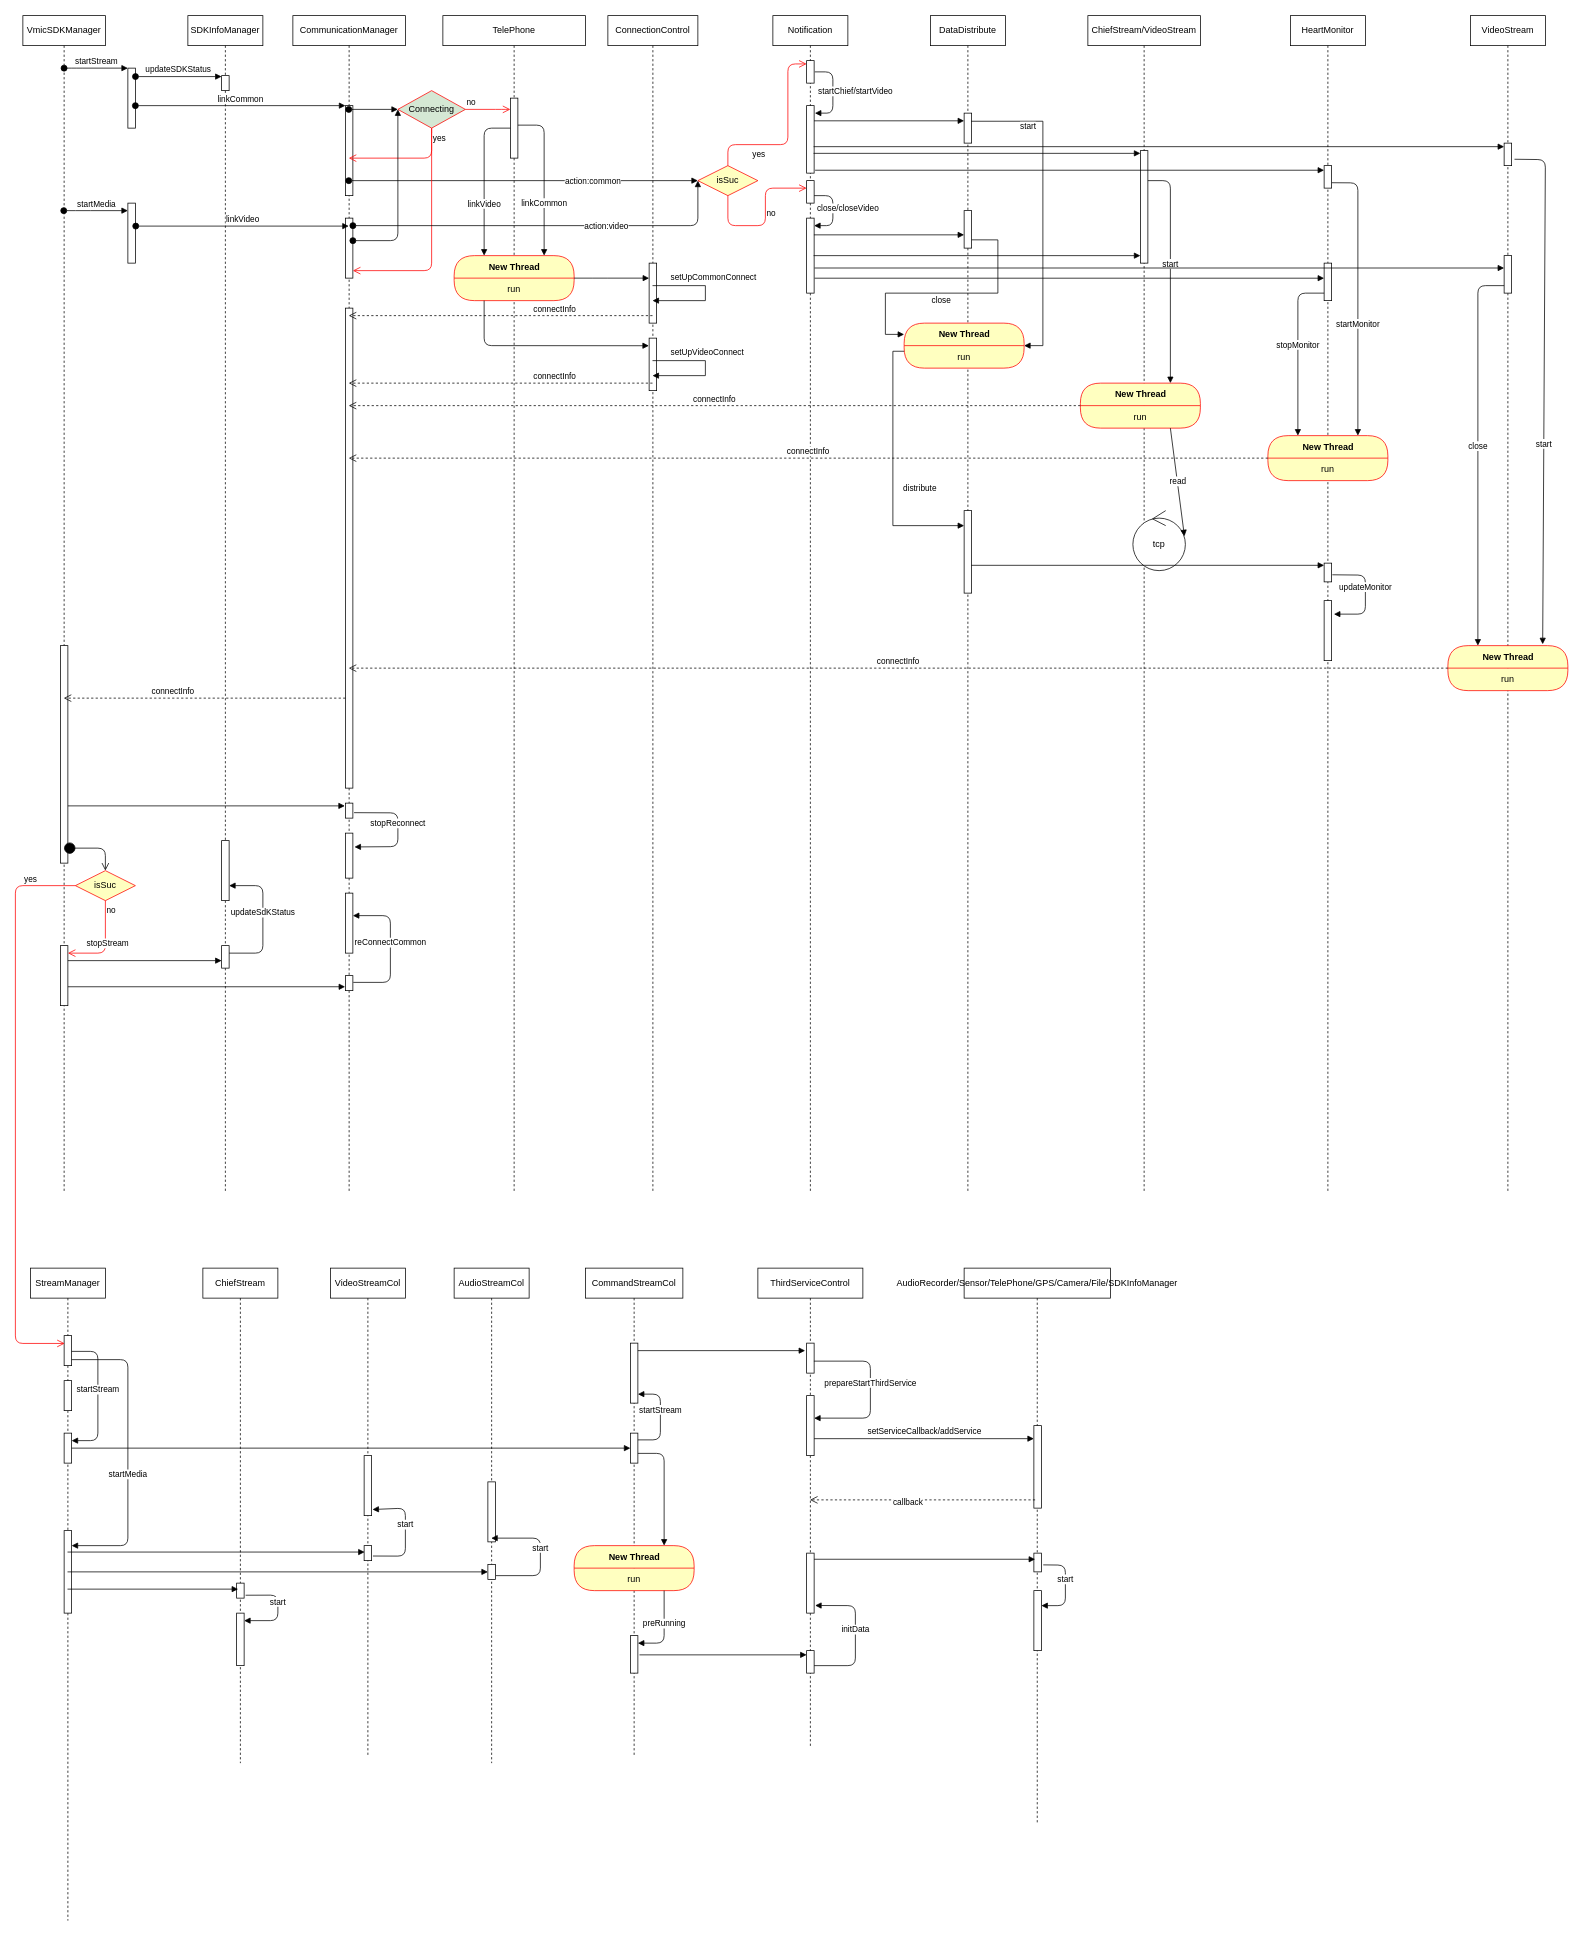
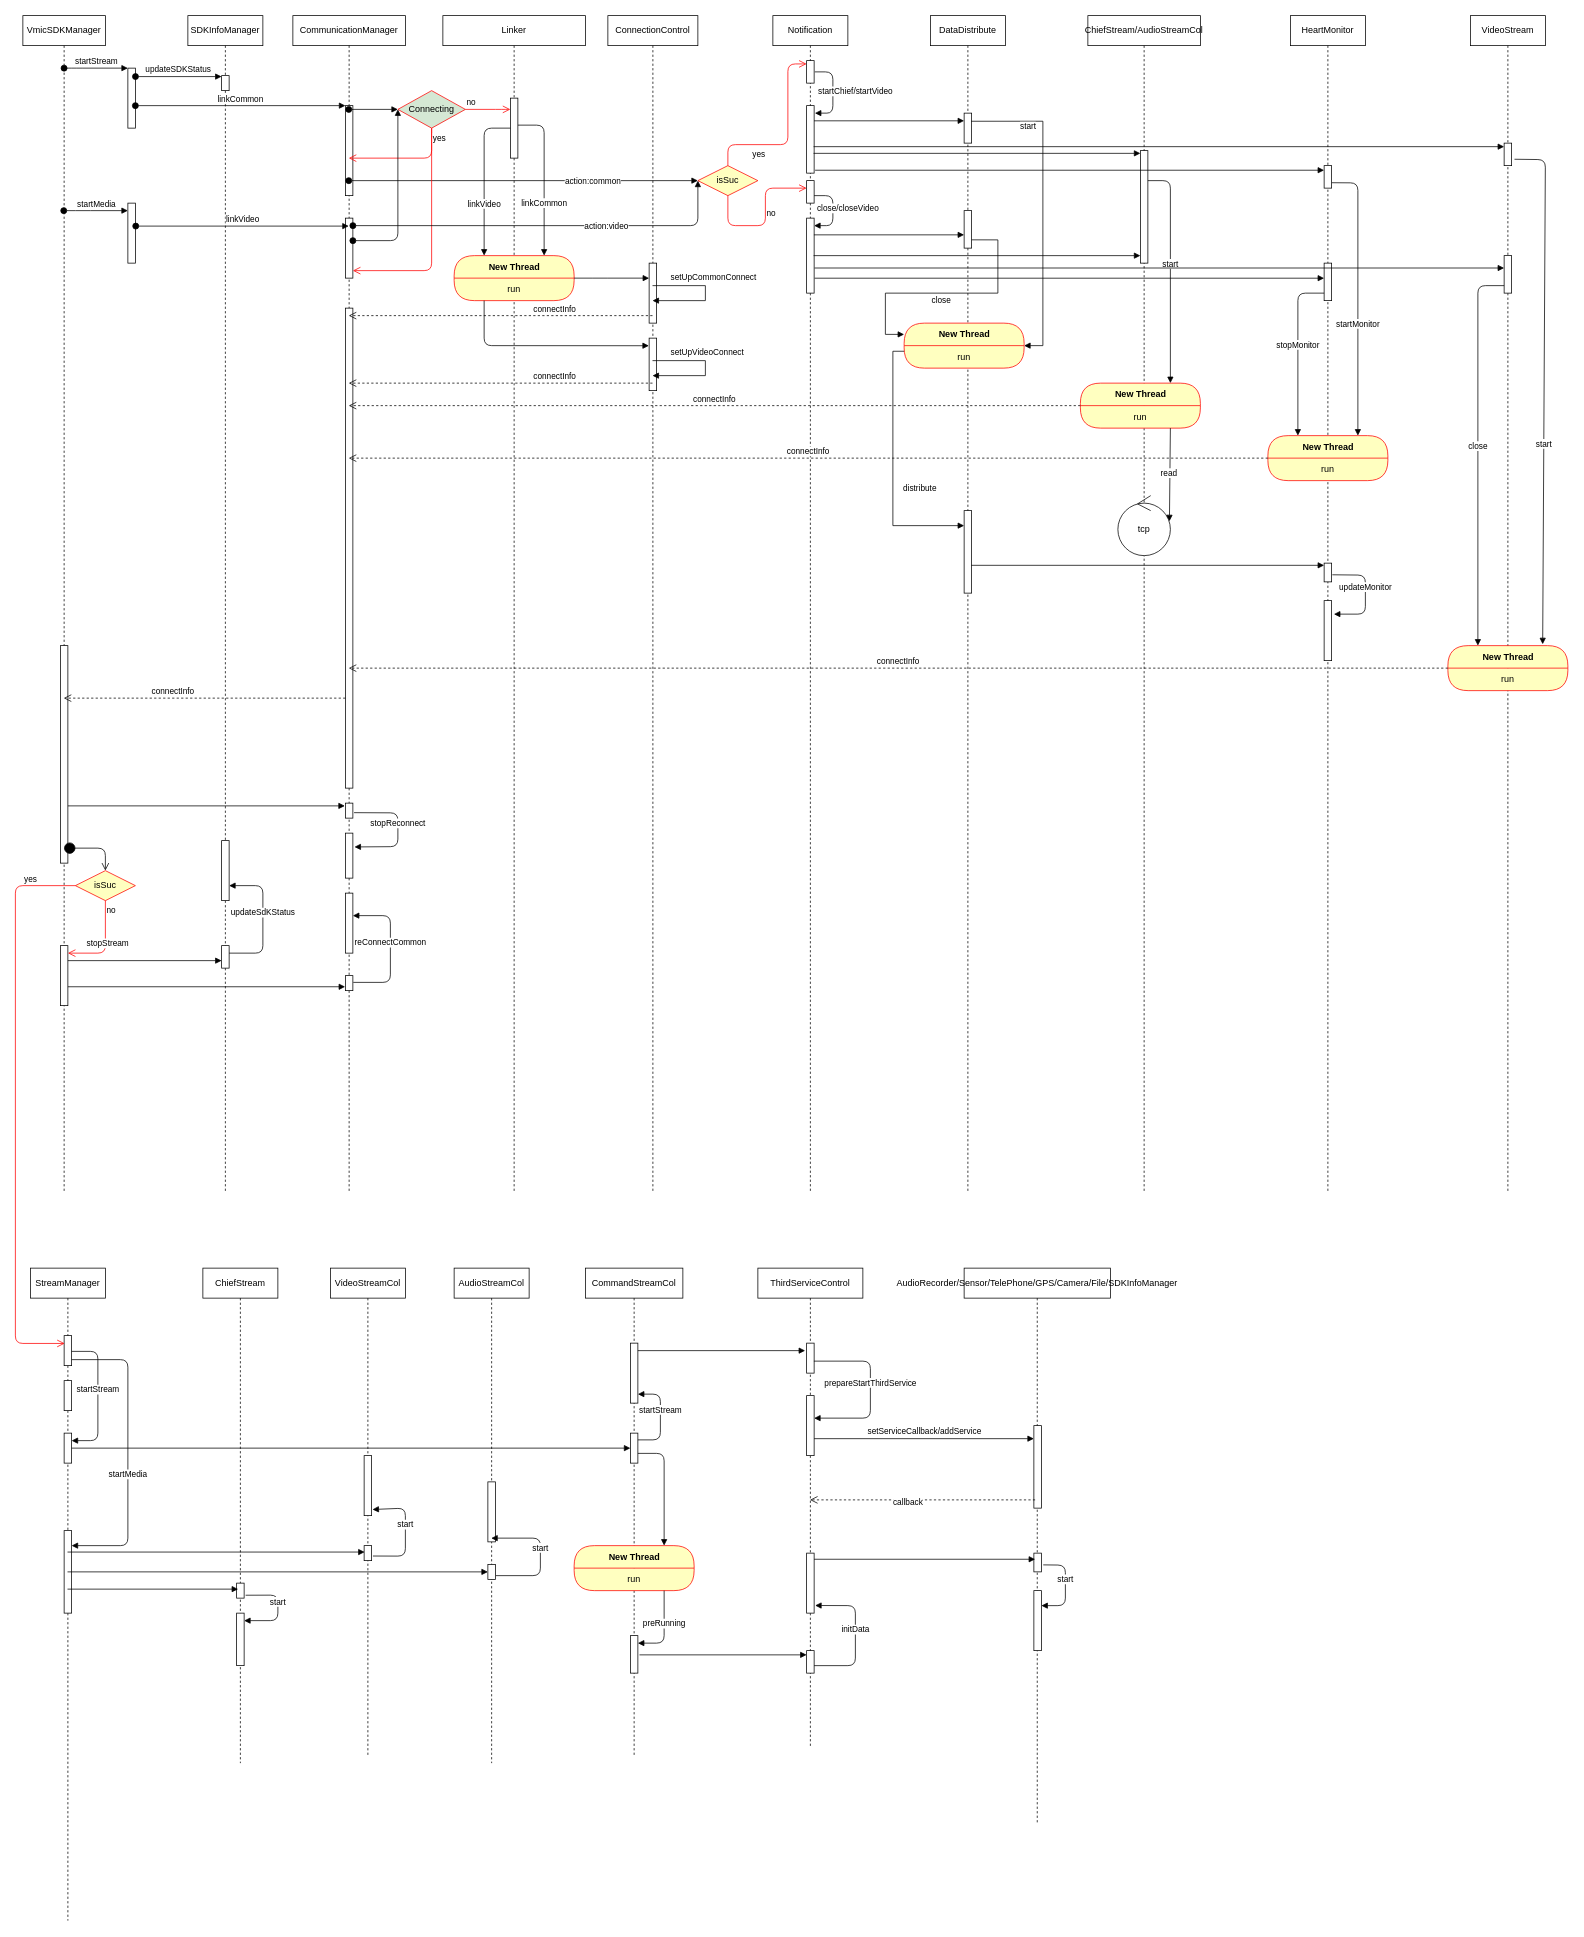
node "TelePhone": label "TelePhone" -> "Linker"
node "ChiefStream/VideoStream": label "ChiefStream/VideoStream" -> "ChiefStream/AudioStreamCol"
node "tcp": moved (1159, 540) -> (1144, 525)
